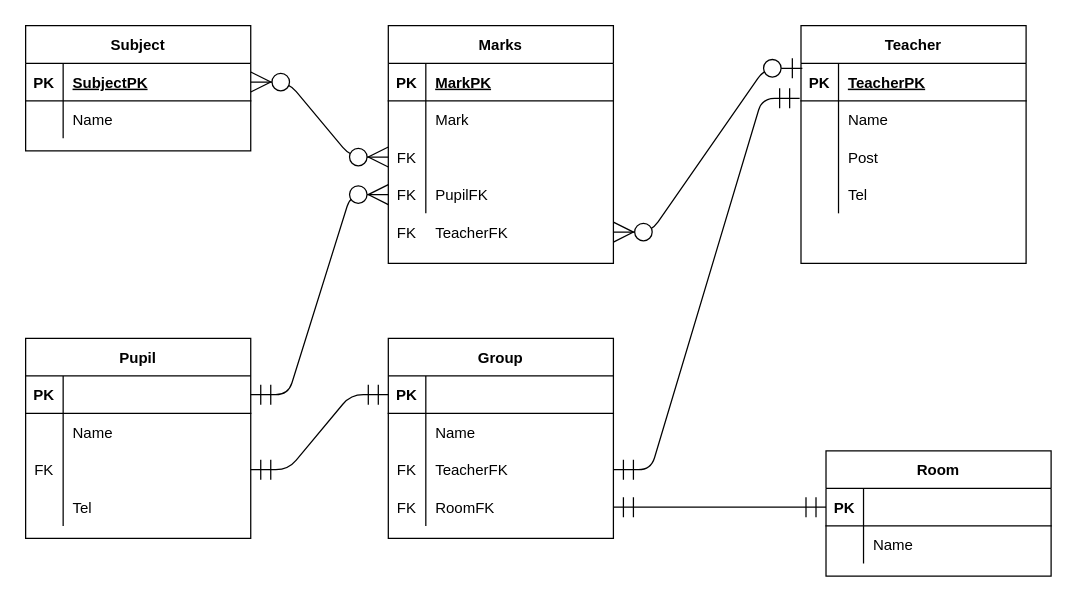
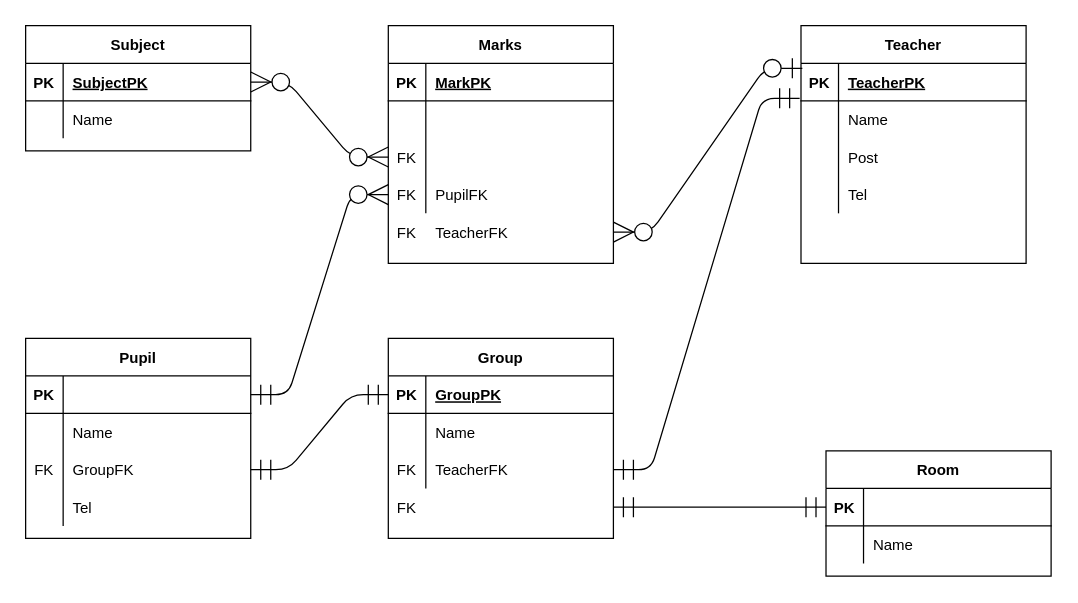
node "Mark": removed
node "GroupPK": added
node "GroupFK": added
node "RoomFK": removed
